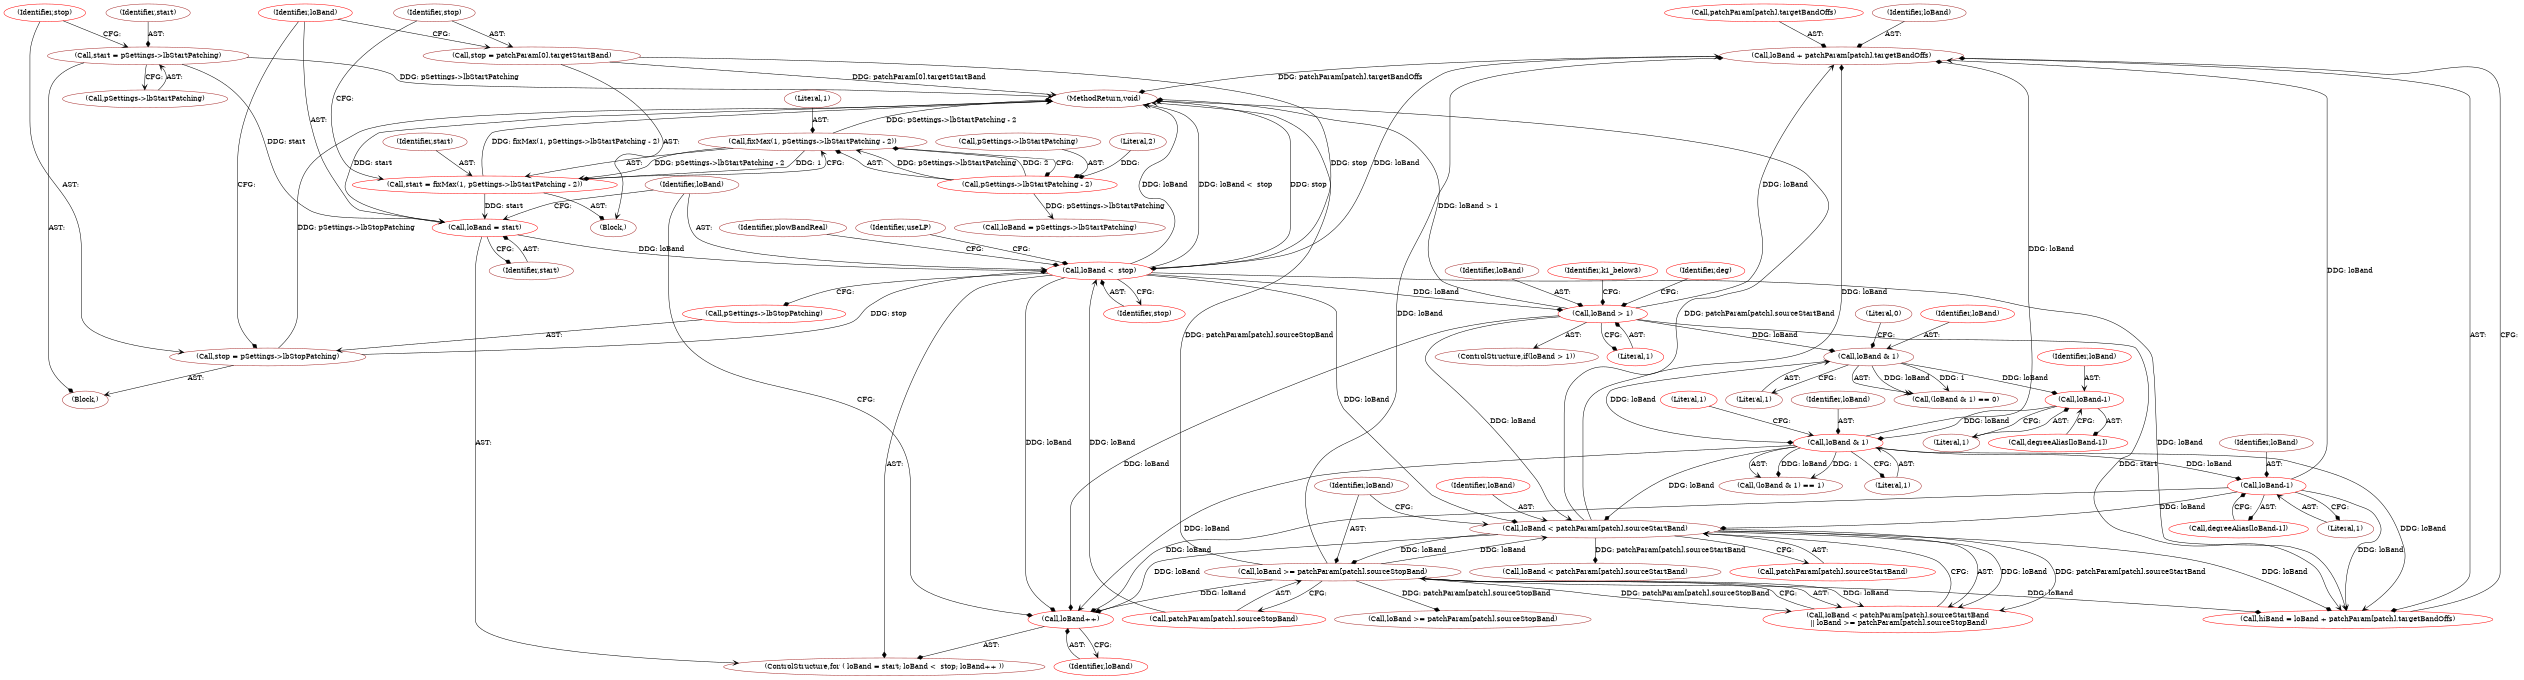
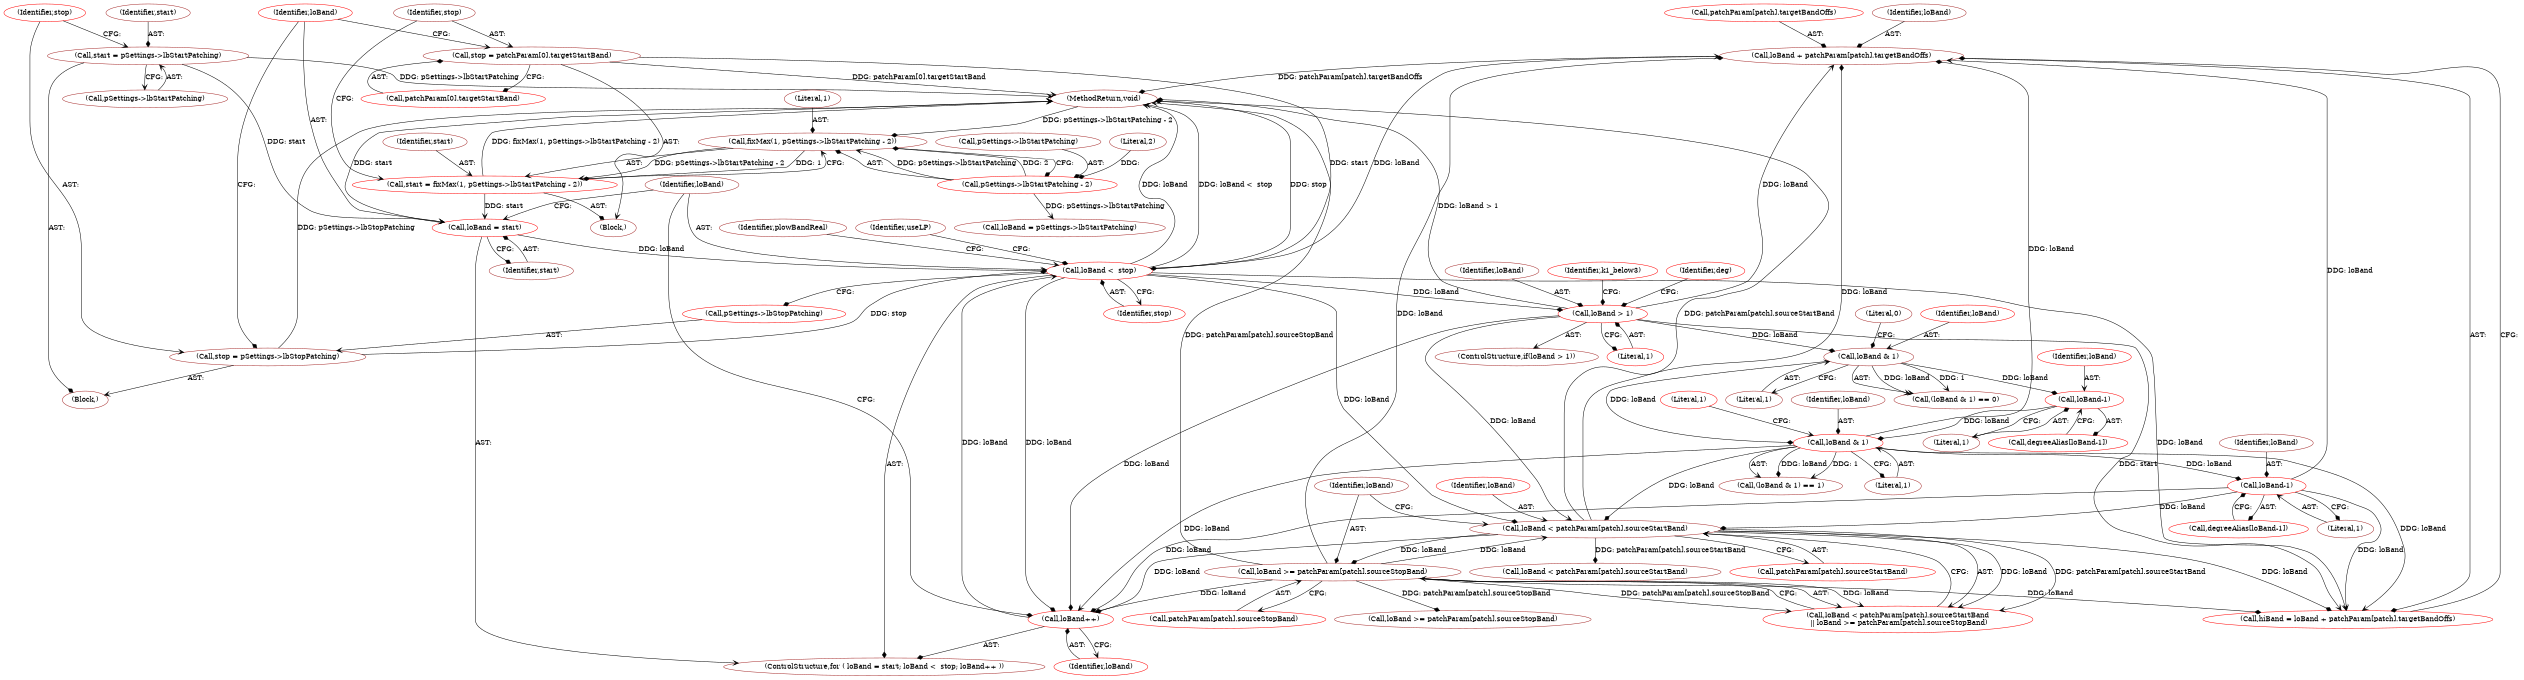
node "(Call,patchParam[0].targetStartBand)": added
edge "(Call,fixMax(1, pSettings->lbStartPatching - 2))" -> "(MethodReturn,void)": reversed
edge "(Call,stop = patchParam[0].targetStartBand)" -> "(Call,loBand <  stop)": label "DDG: stop" -> "DDG: start"
edge "(Identifier,plowBandReal)" -> "(Call,loBand <  stop)": arrowhead diamond -> vee
edge "(Call,patchParam[patch].sourceStopBand)" -> "(Call,loBand <  stop)": now "(Call,loBand++)" -> "(Call,loBand <  stop)"
